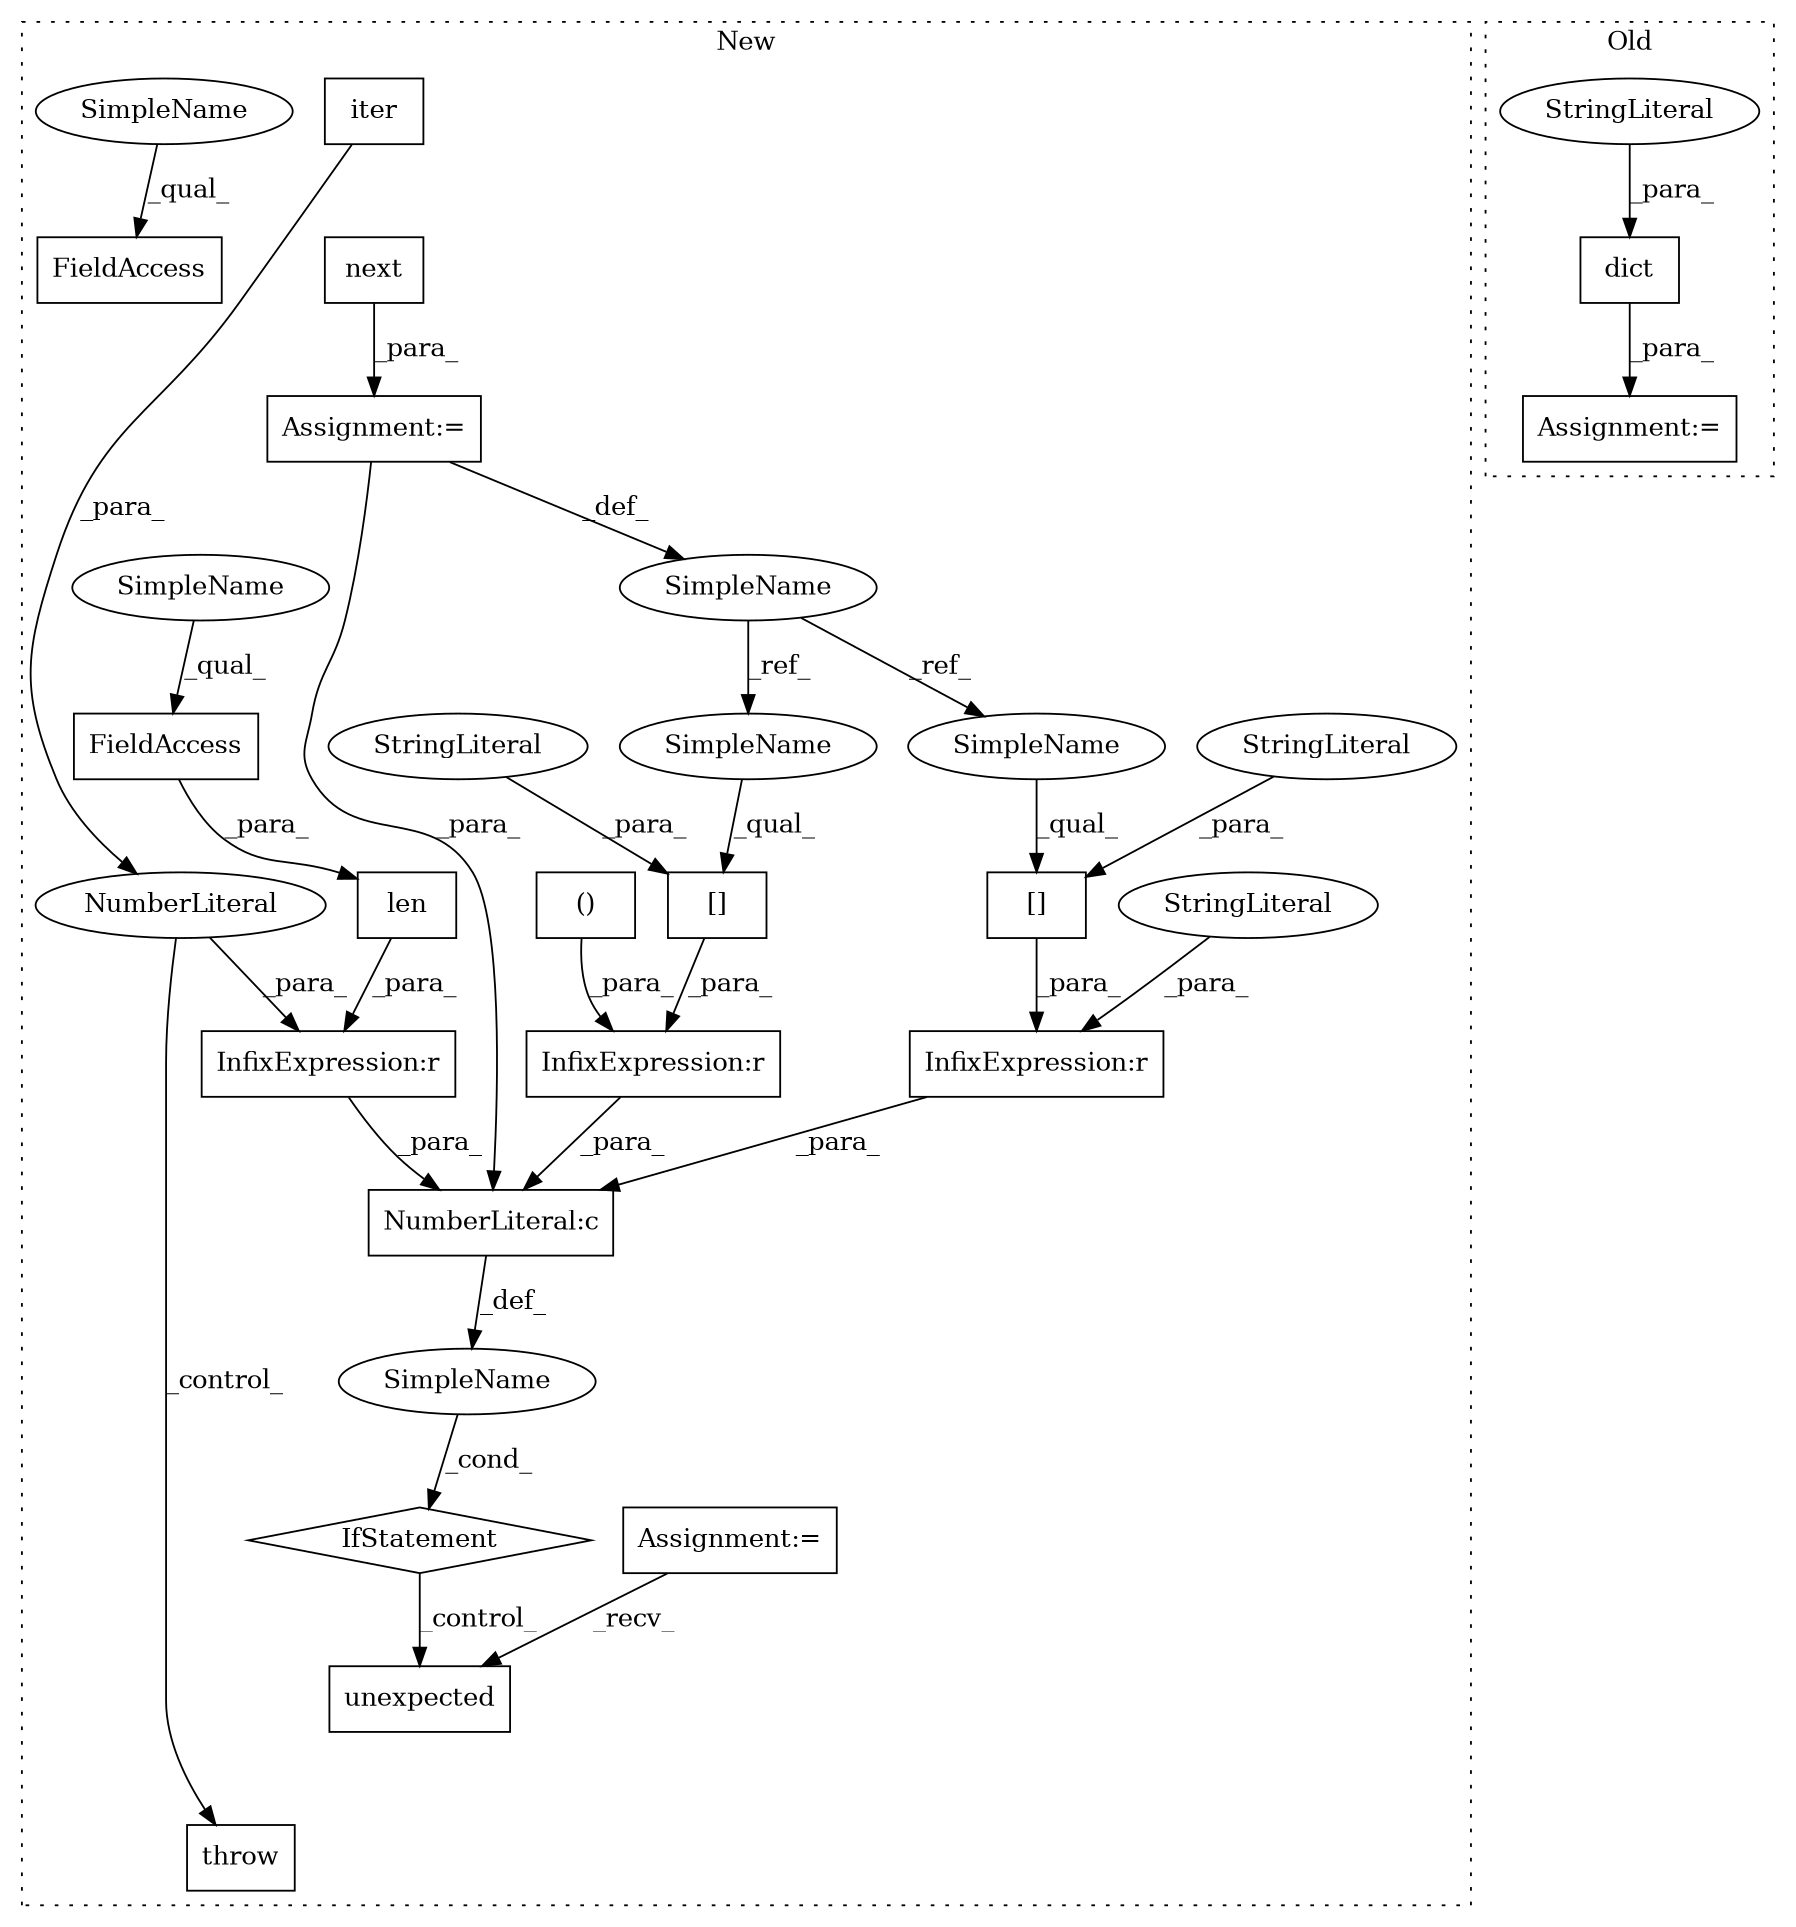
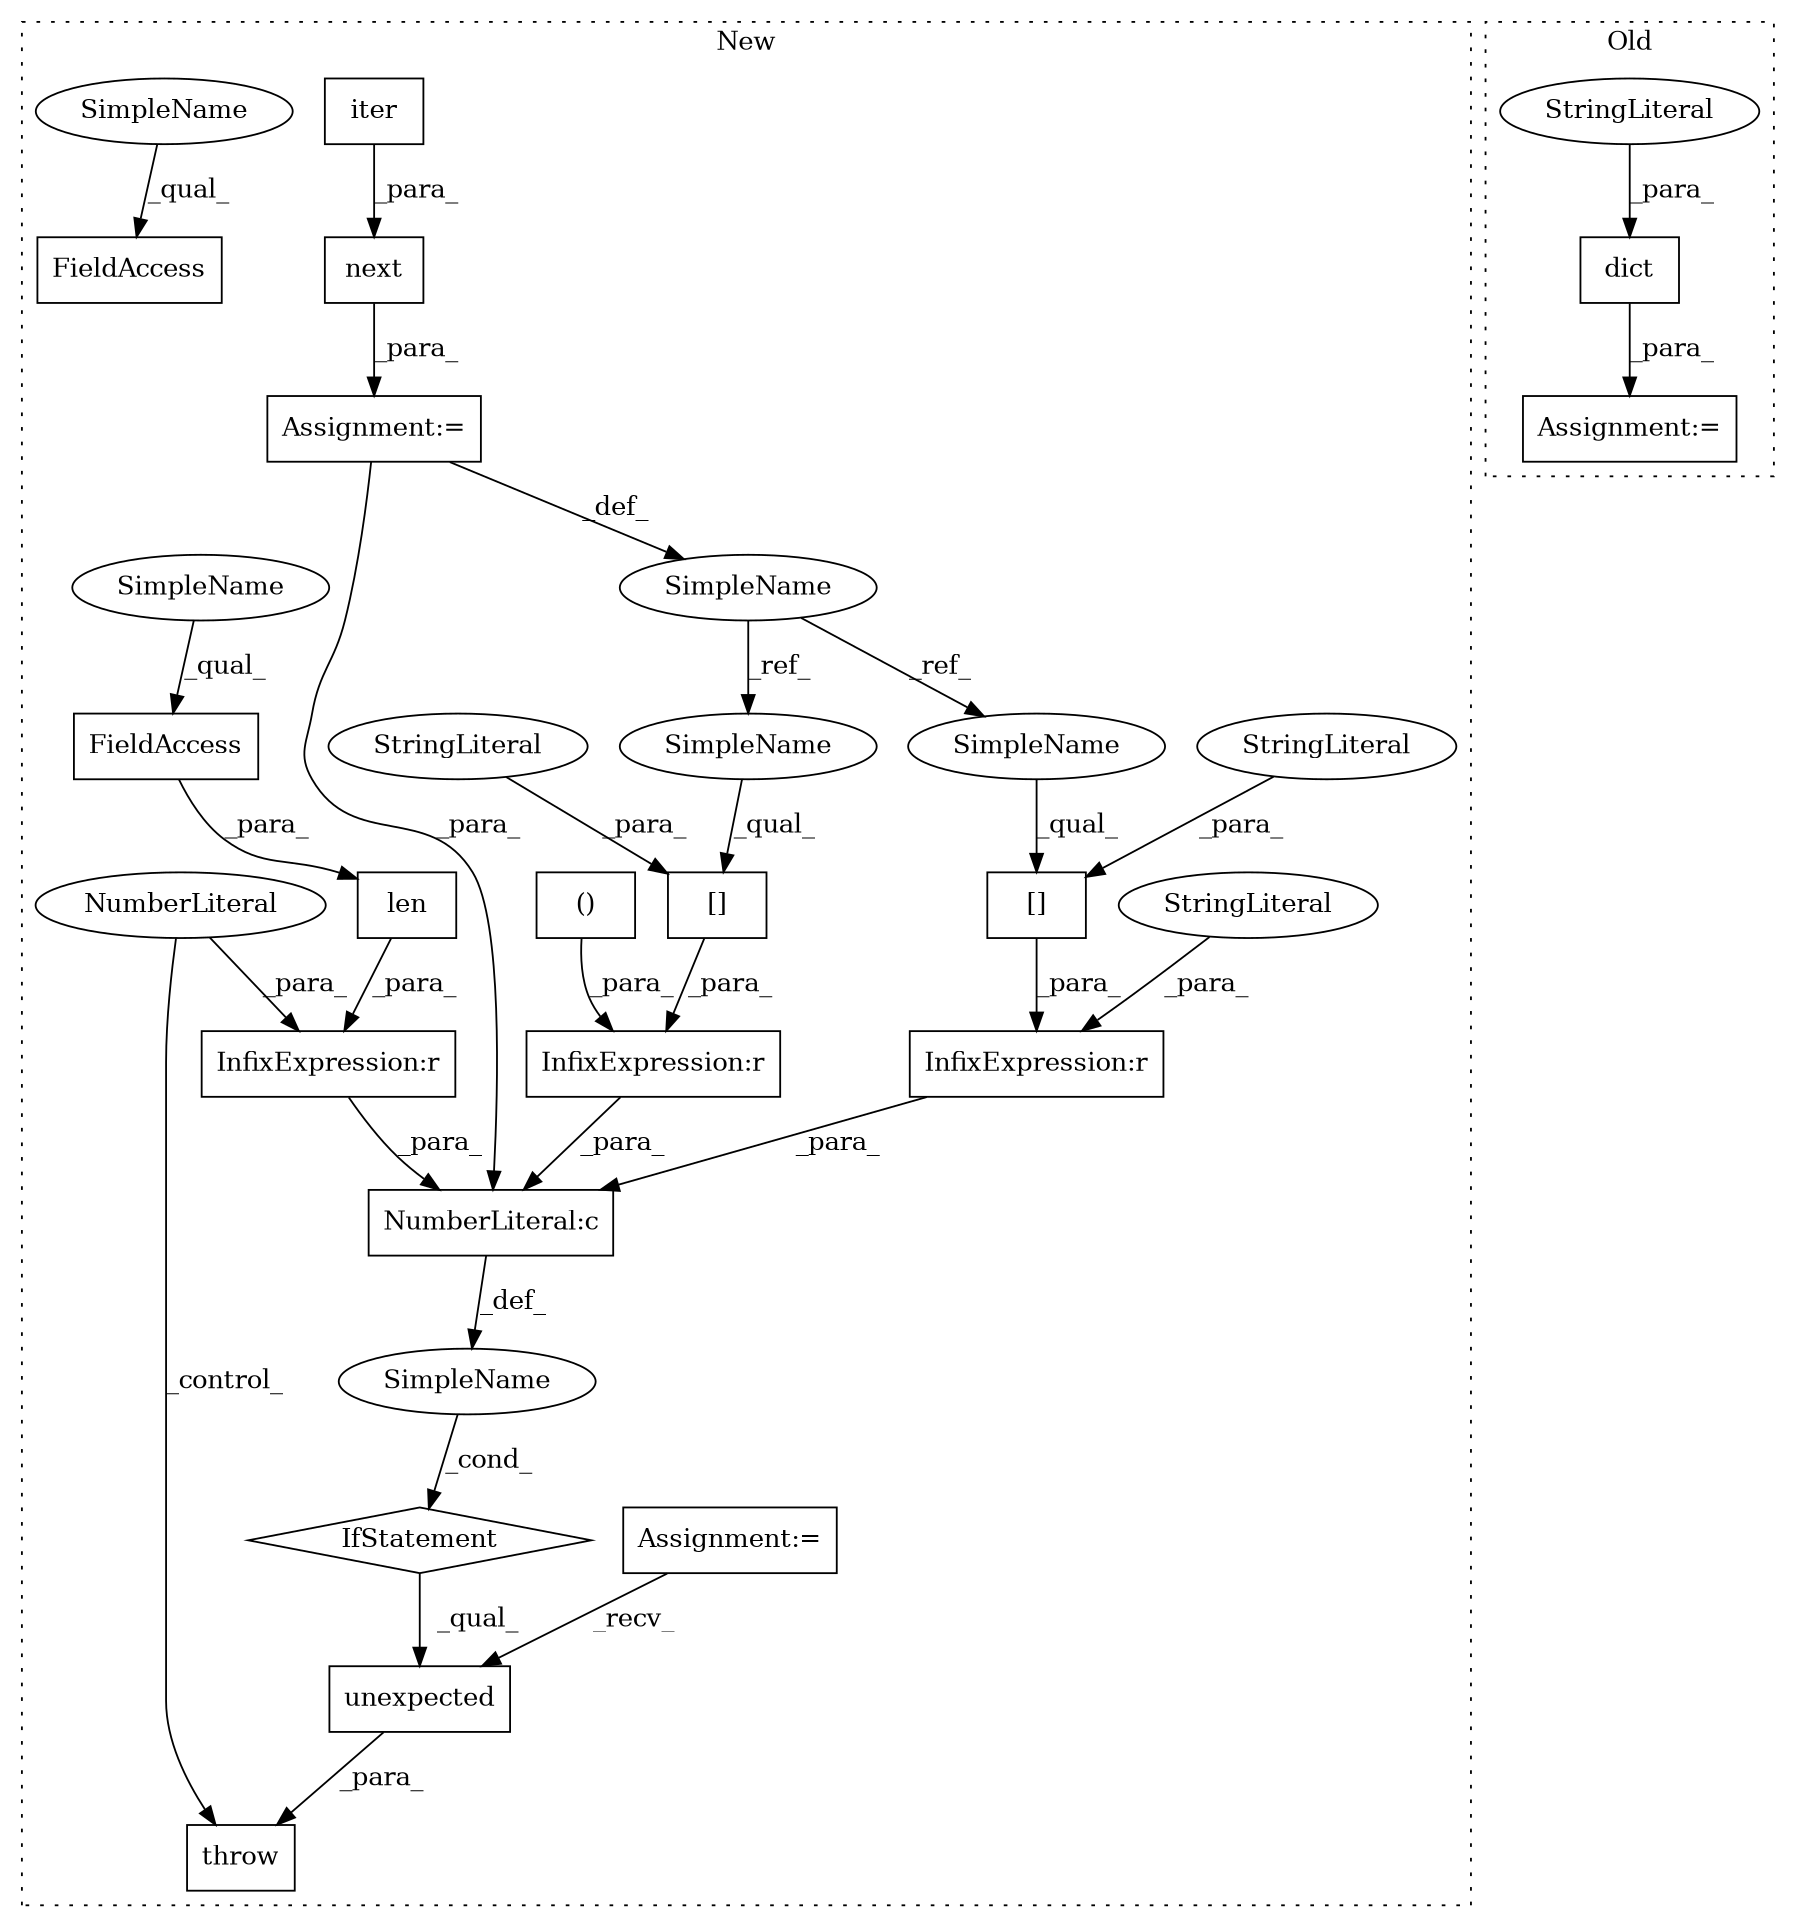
edge "iter" -> "NumberLiteral": now "iter" -> "next"
edge "IfStatement" -> "unexpected": label "_control_" -> "_qual_"
edge "unexpected" -> "throw": added, label "_para_"
